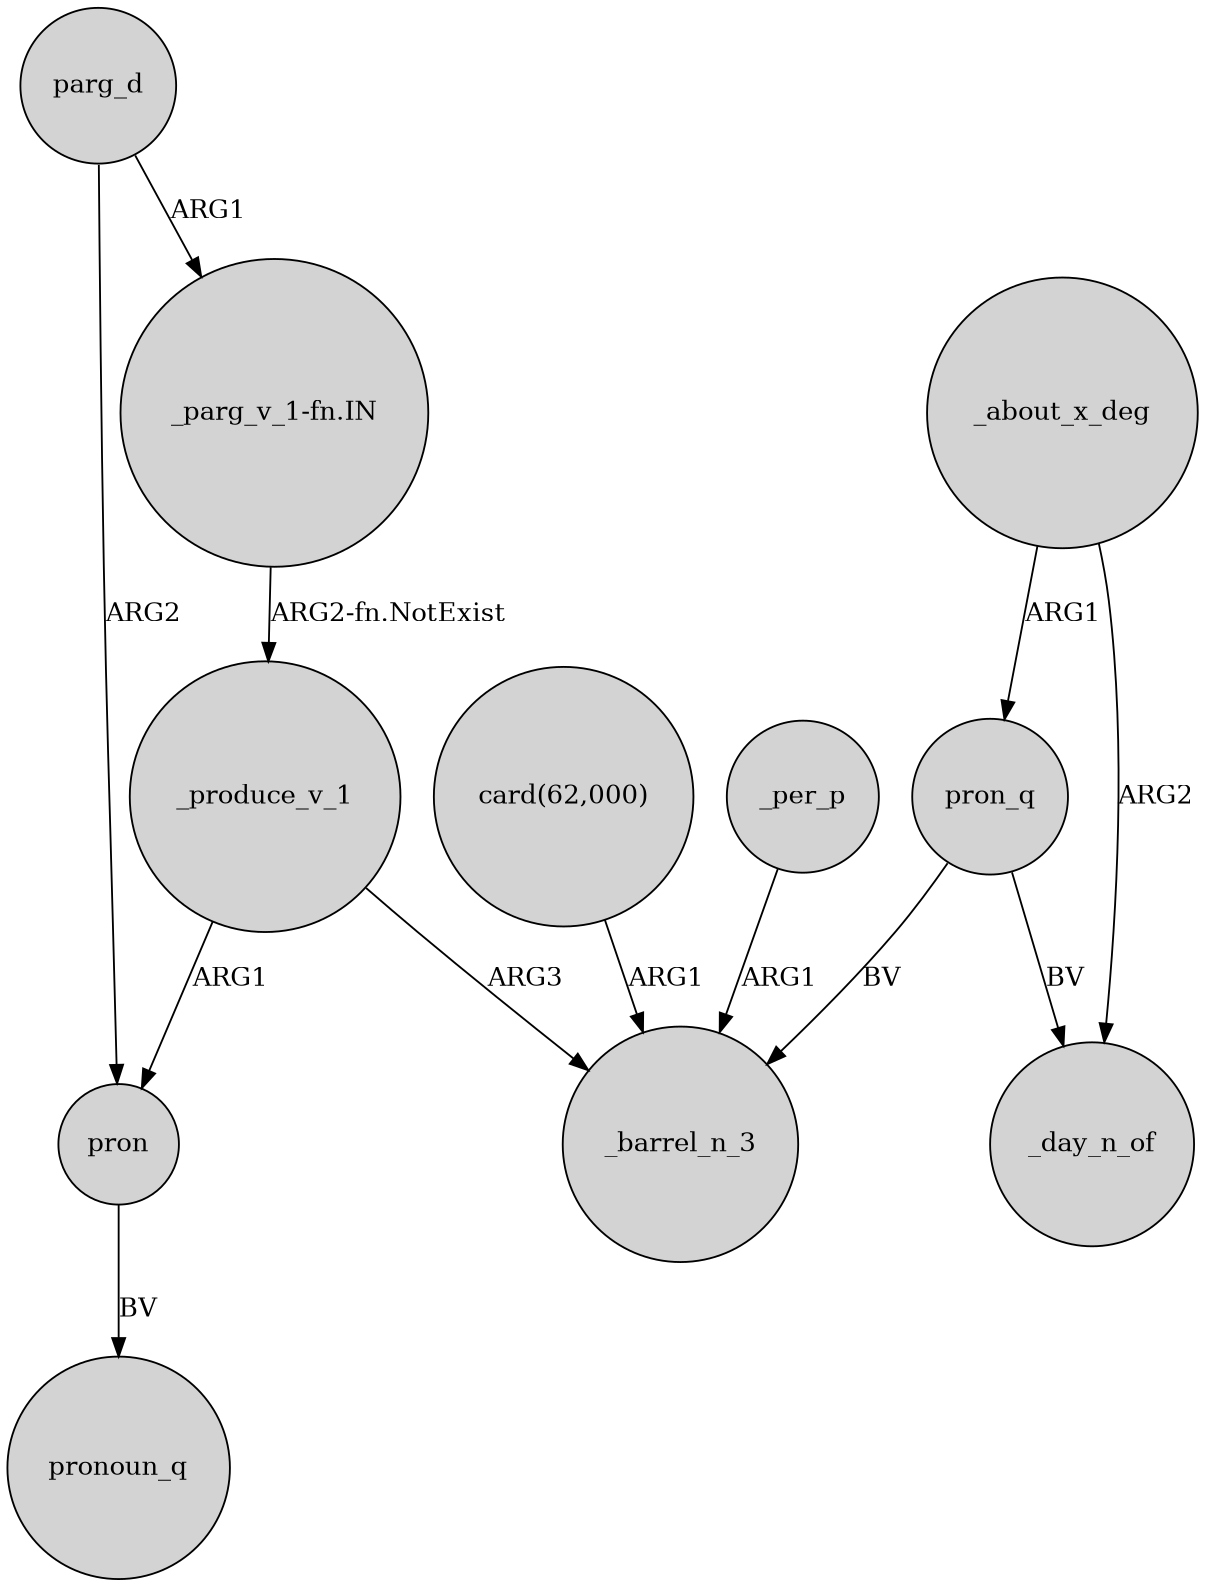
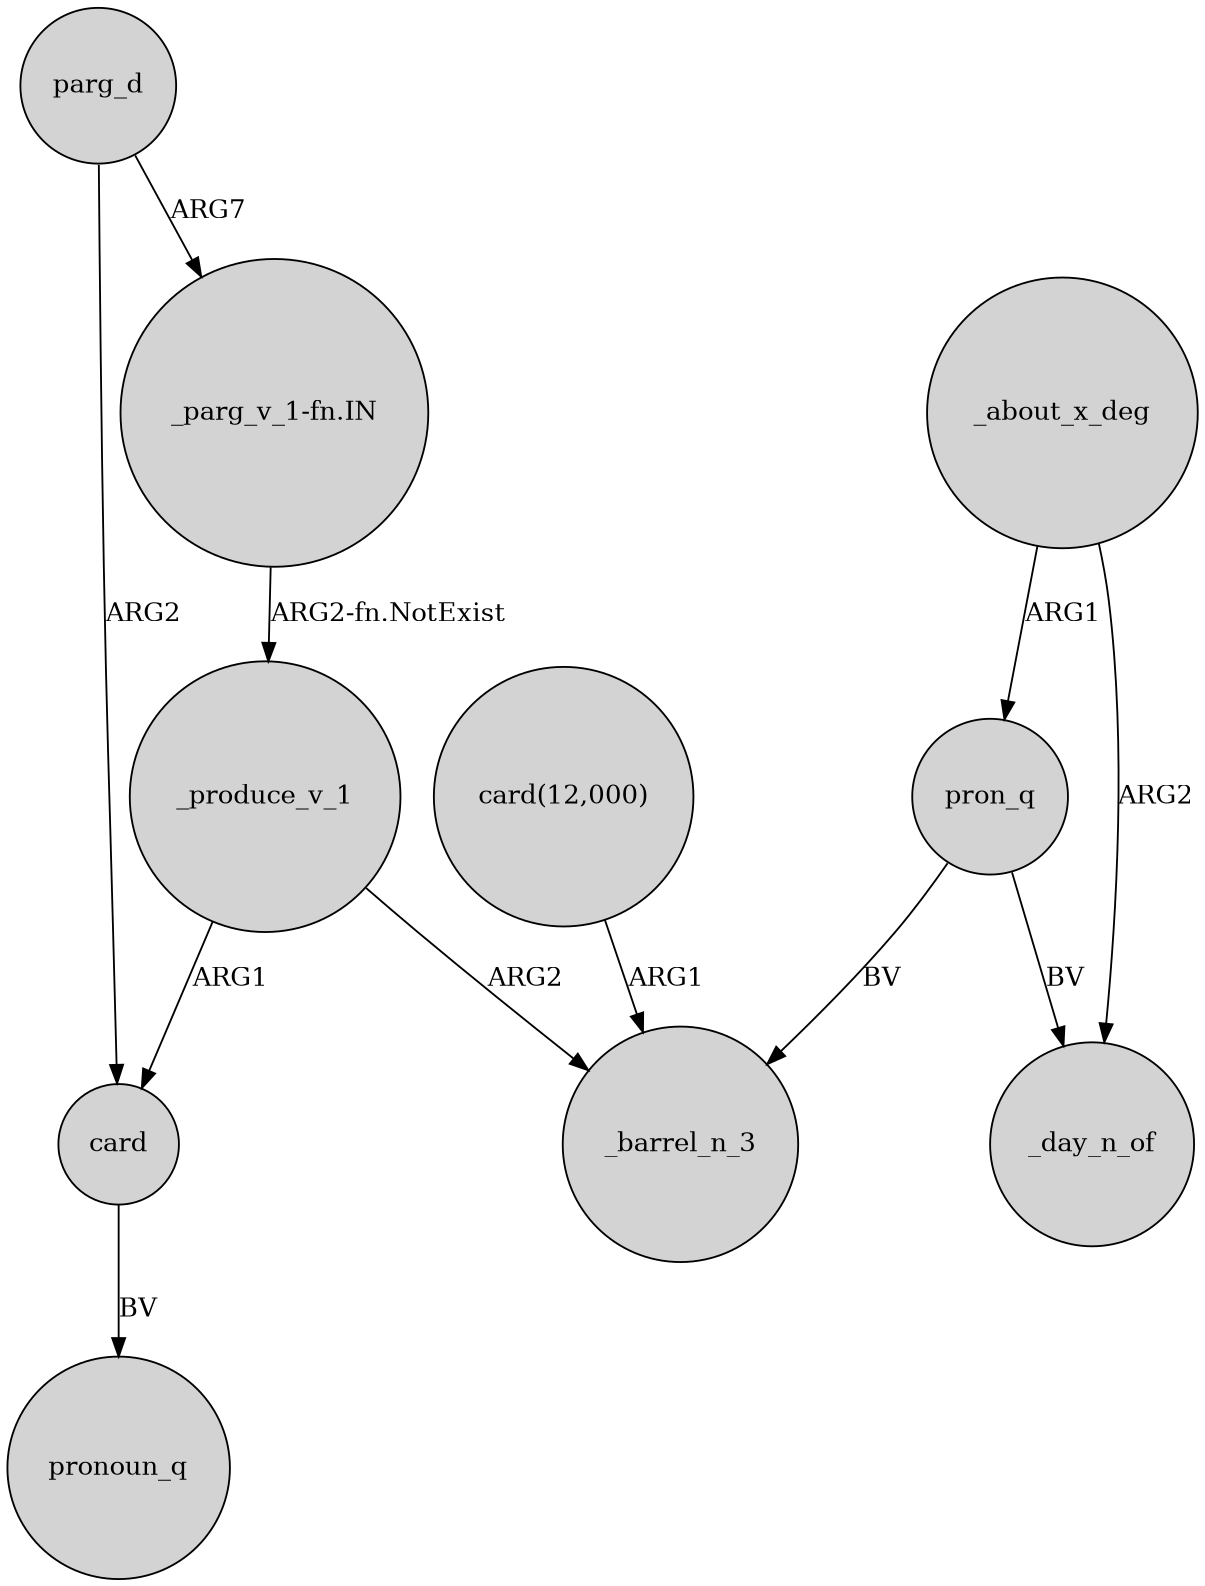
edge "parg_d" -> "_parg_v_1-fn.IN": label "ARG1" -> "ARG7"
node "card(62,000)": label "card(62,000)" -> "card(12,000)"
node "_per_p": removed
edge "_produce_v_1" -> "_barrel_n_3": label "ARG3" -> "ARG2"
node "pron": label "pron" -> "card"
